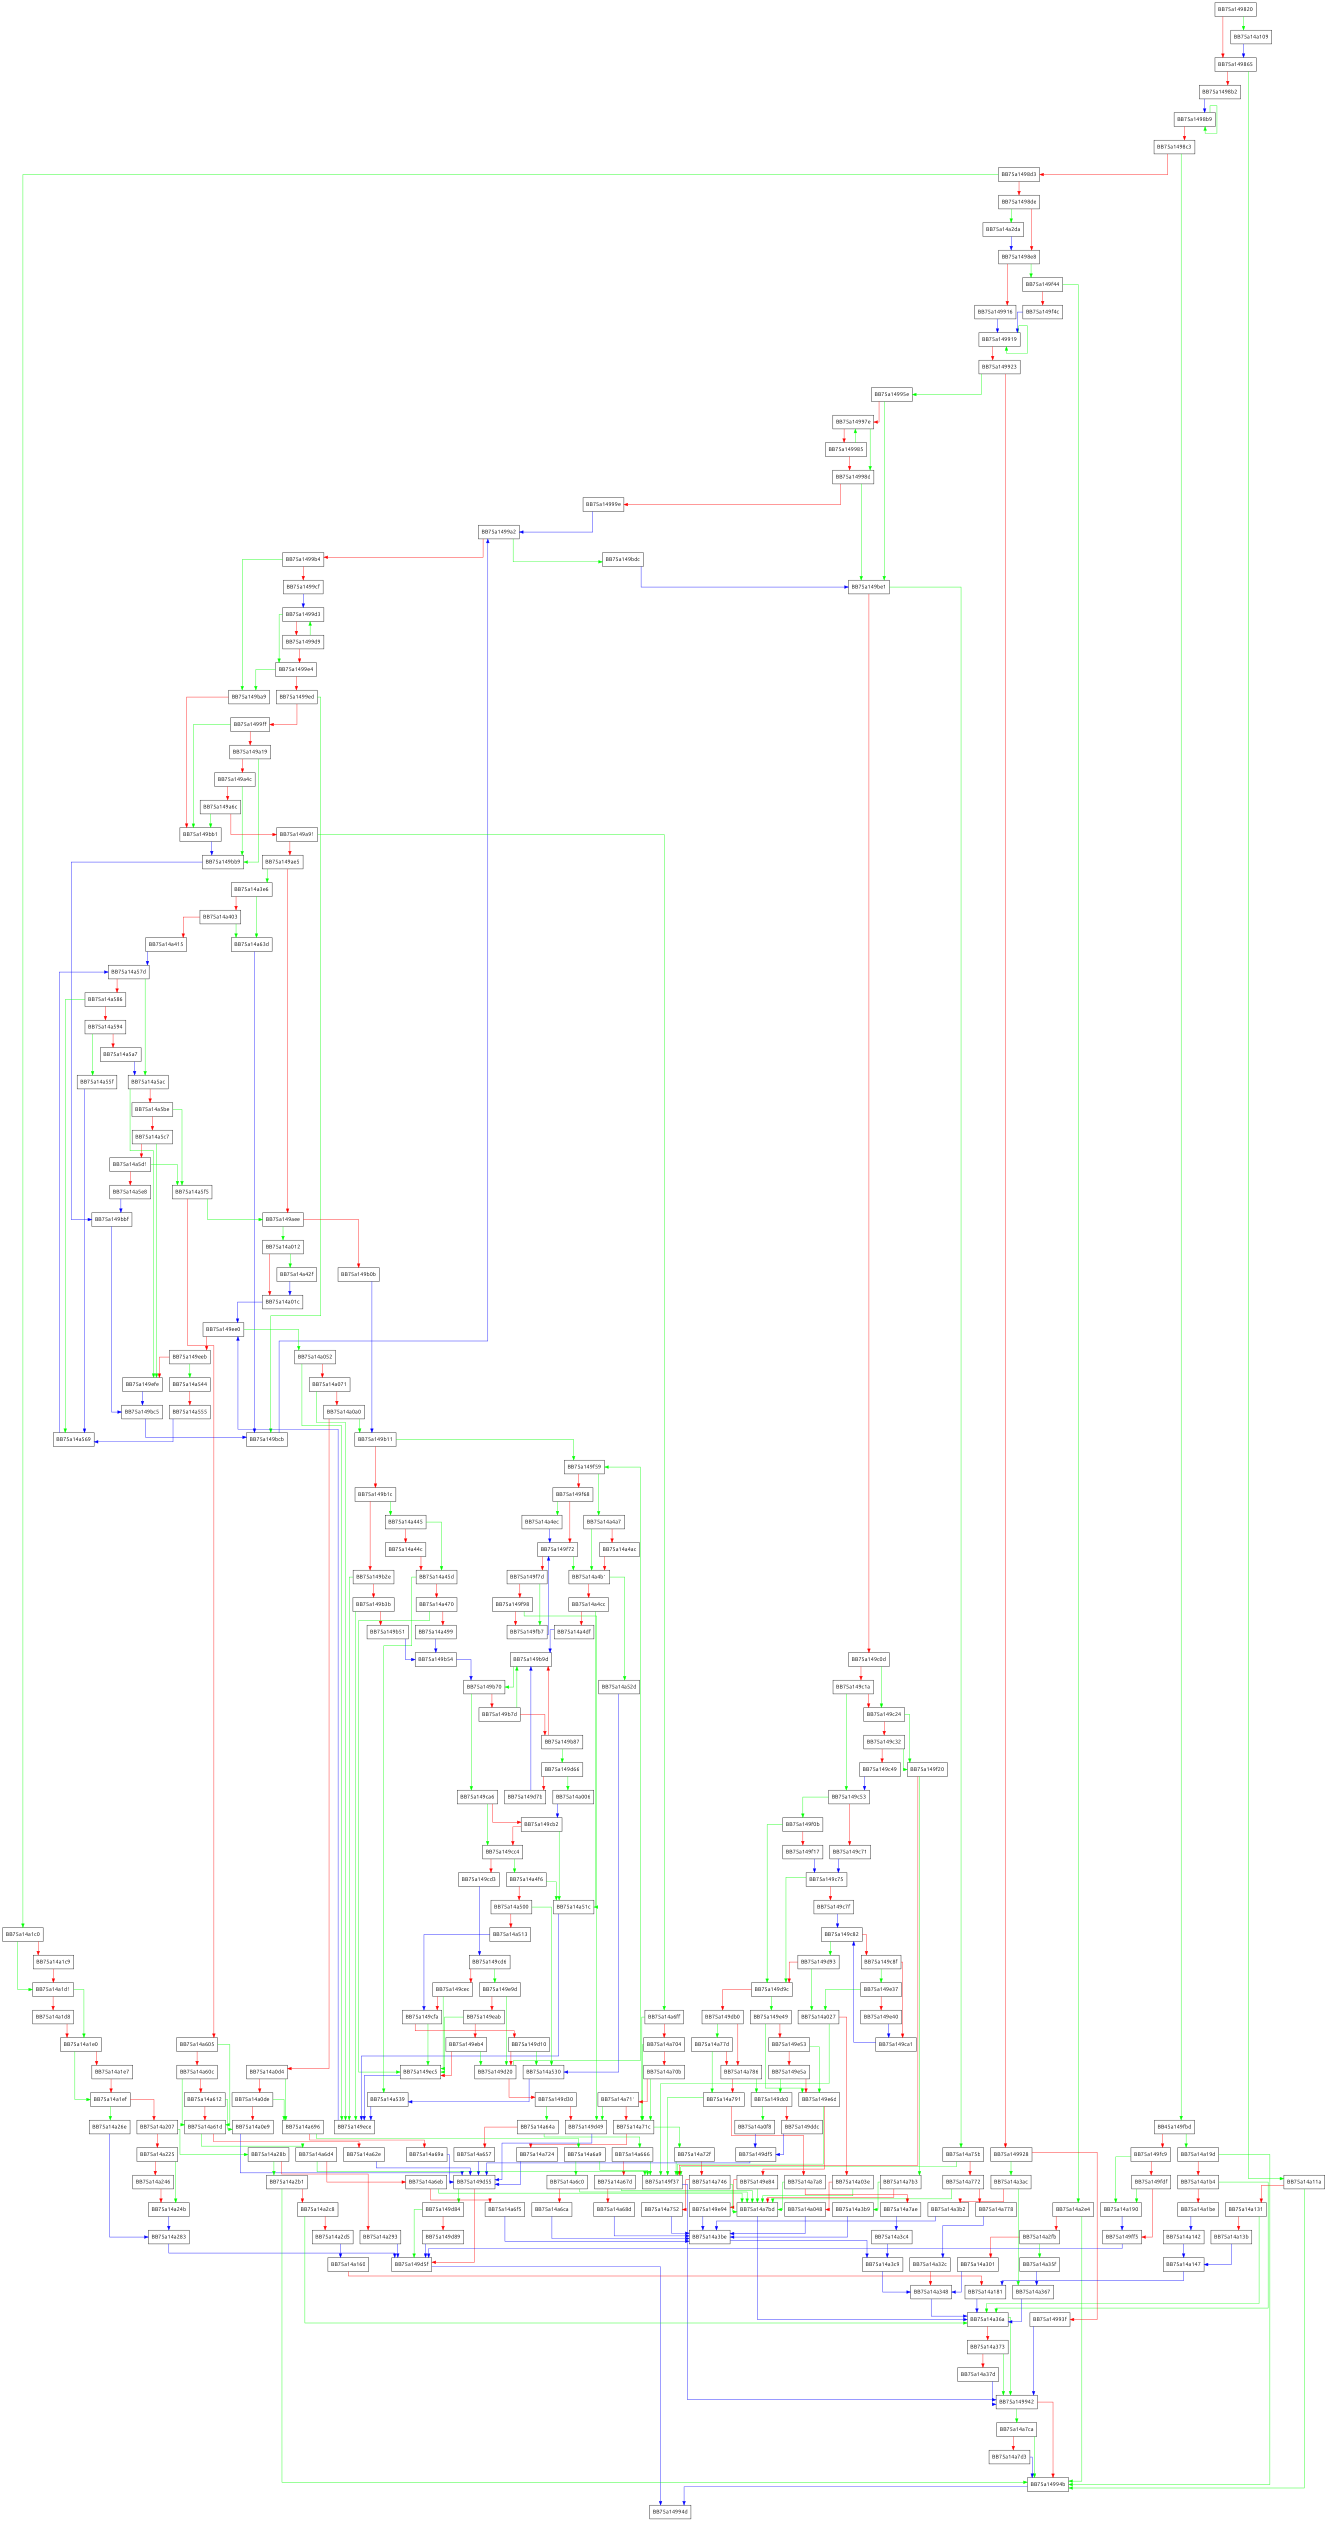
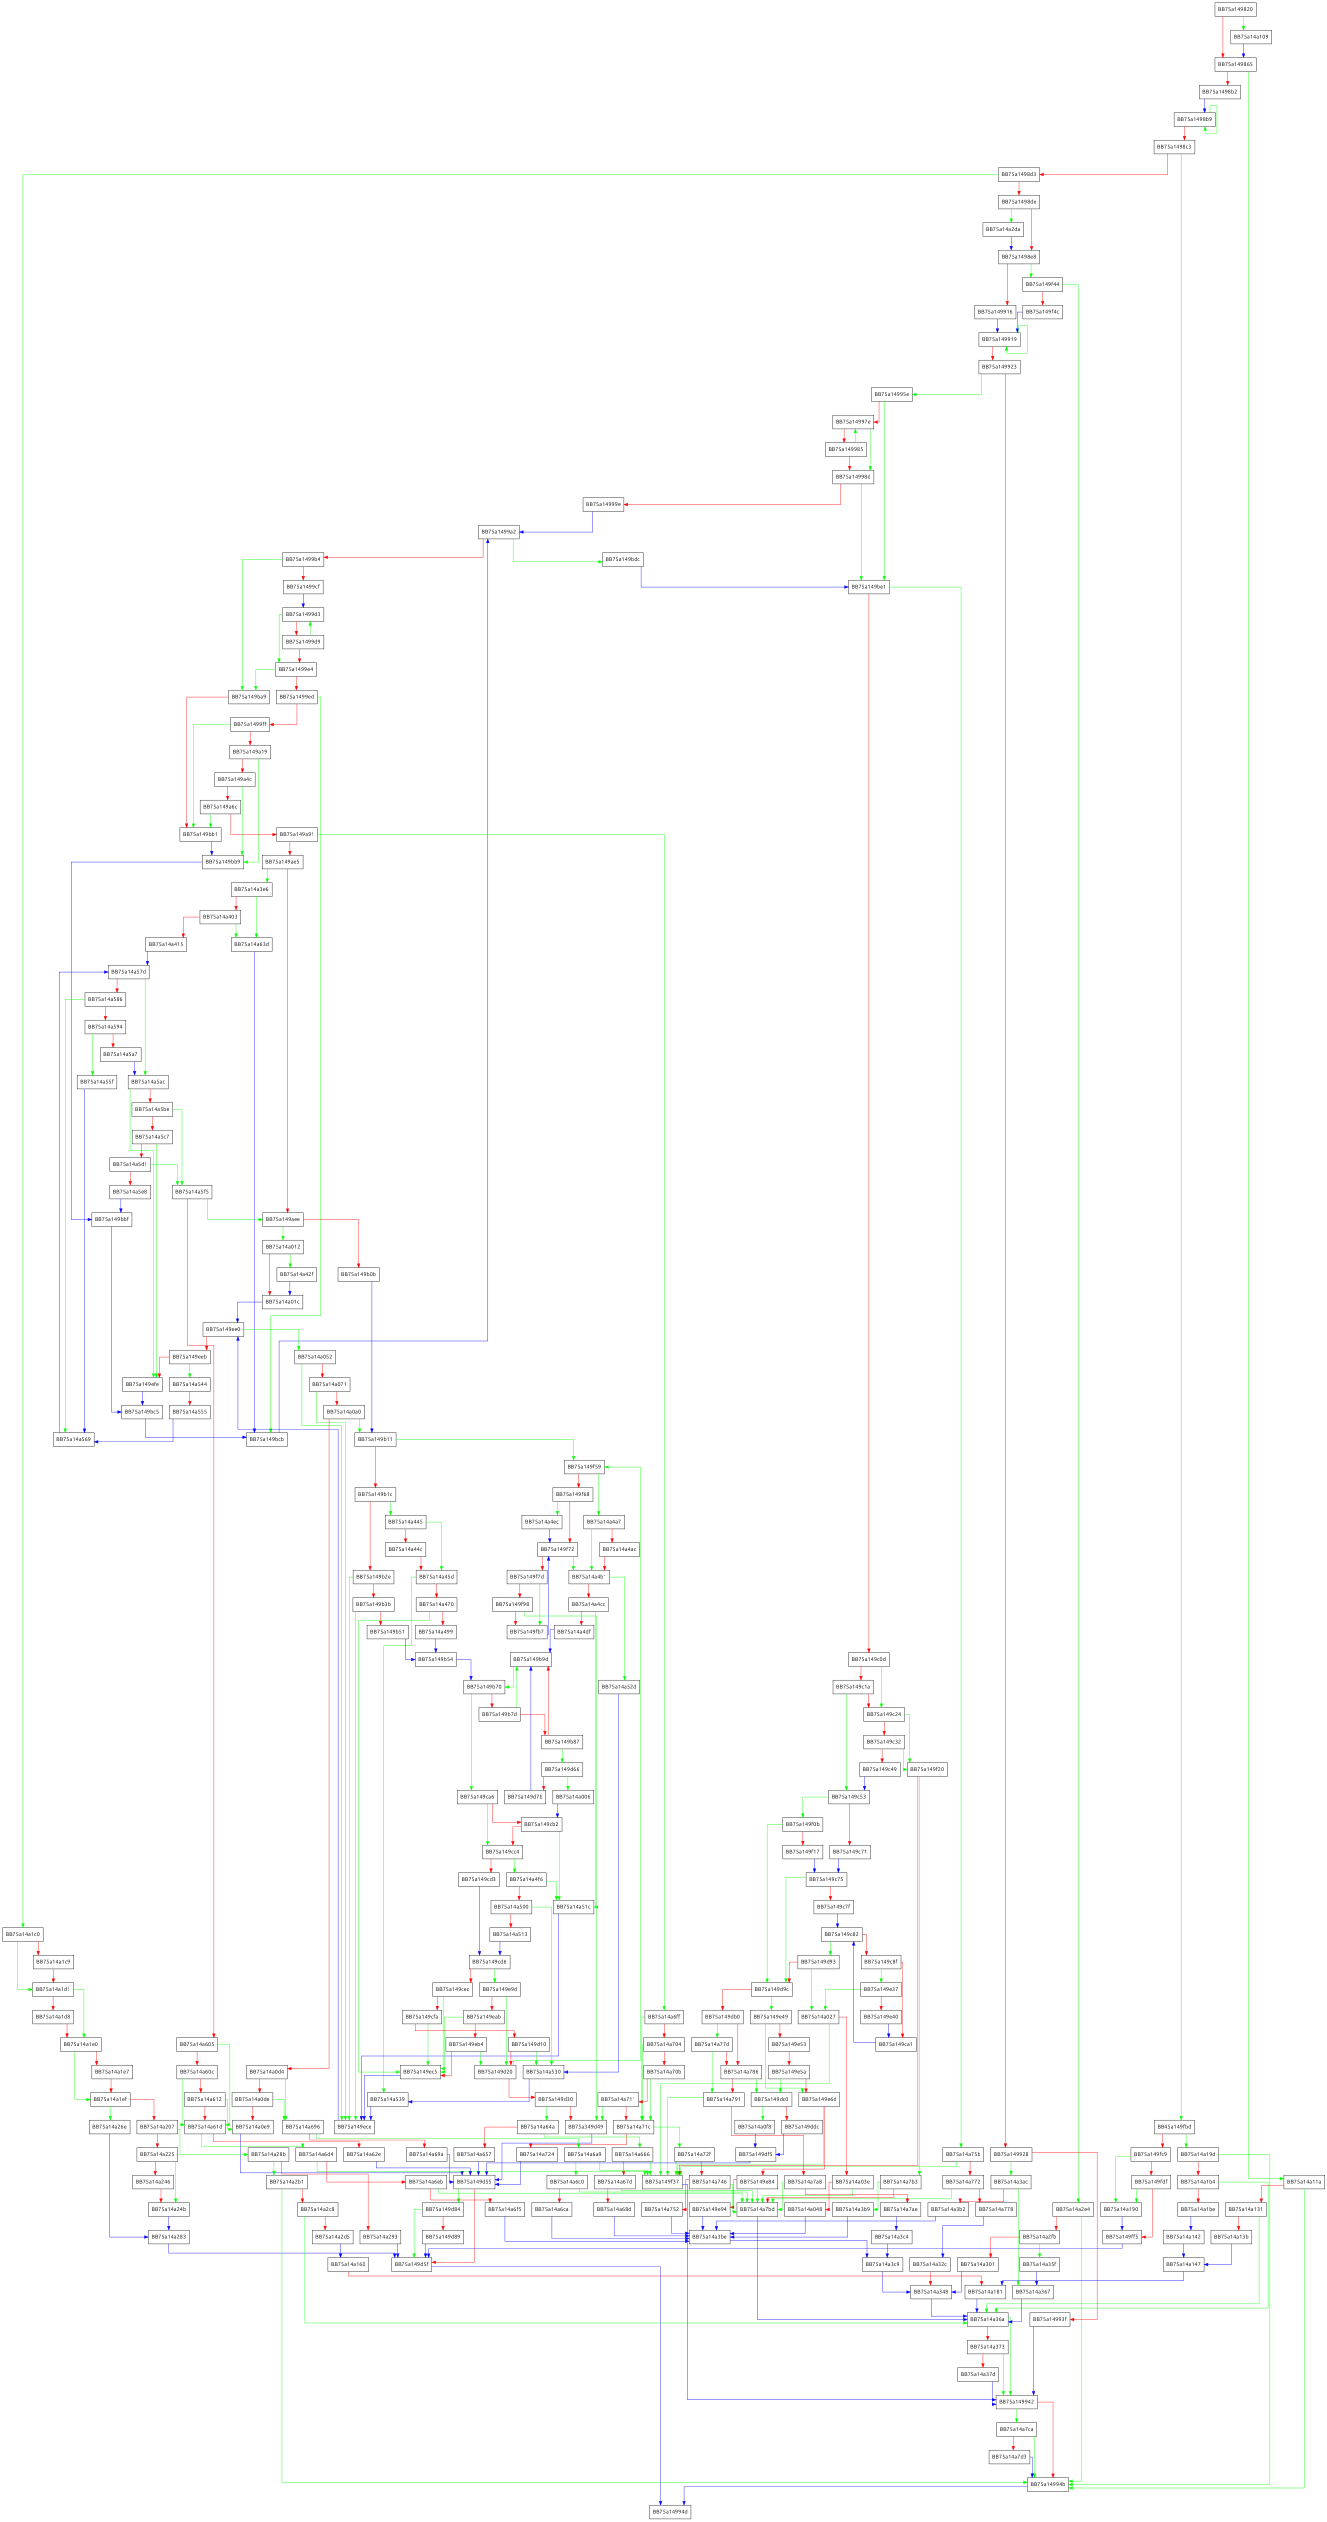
edge "BB75a14a513" -> "BB75a149cfa": now "BB75a14a513" -> "BB75a149cd6"
edge "BB75a149e53" -> "BB75a149e6d": removed
node "BB75a149d49": label "BB75a149d49" -> "BB75a349d49"
